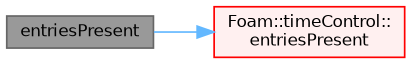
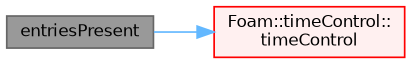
node "Foam::timeControl:: entriesPresent": label "Foam::timeControl:: entriesPresent" -> "Foam::timeControl:: timeControl"
